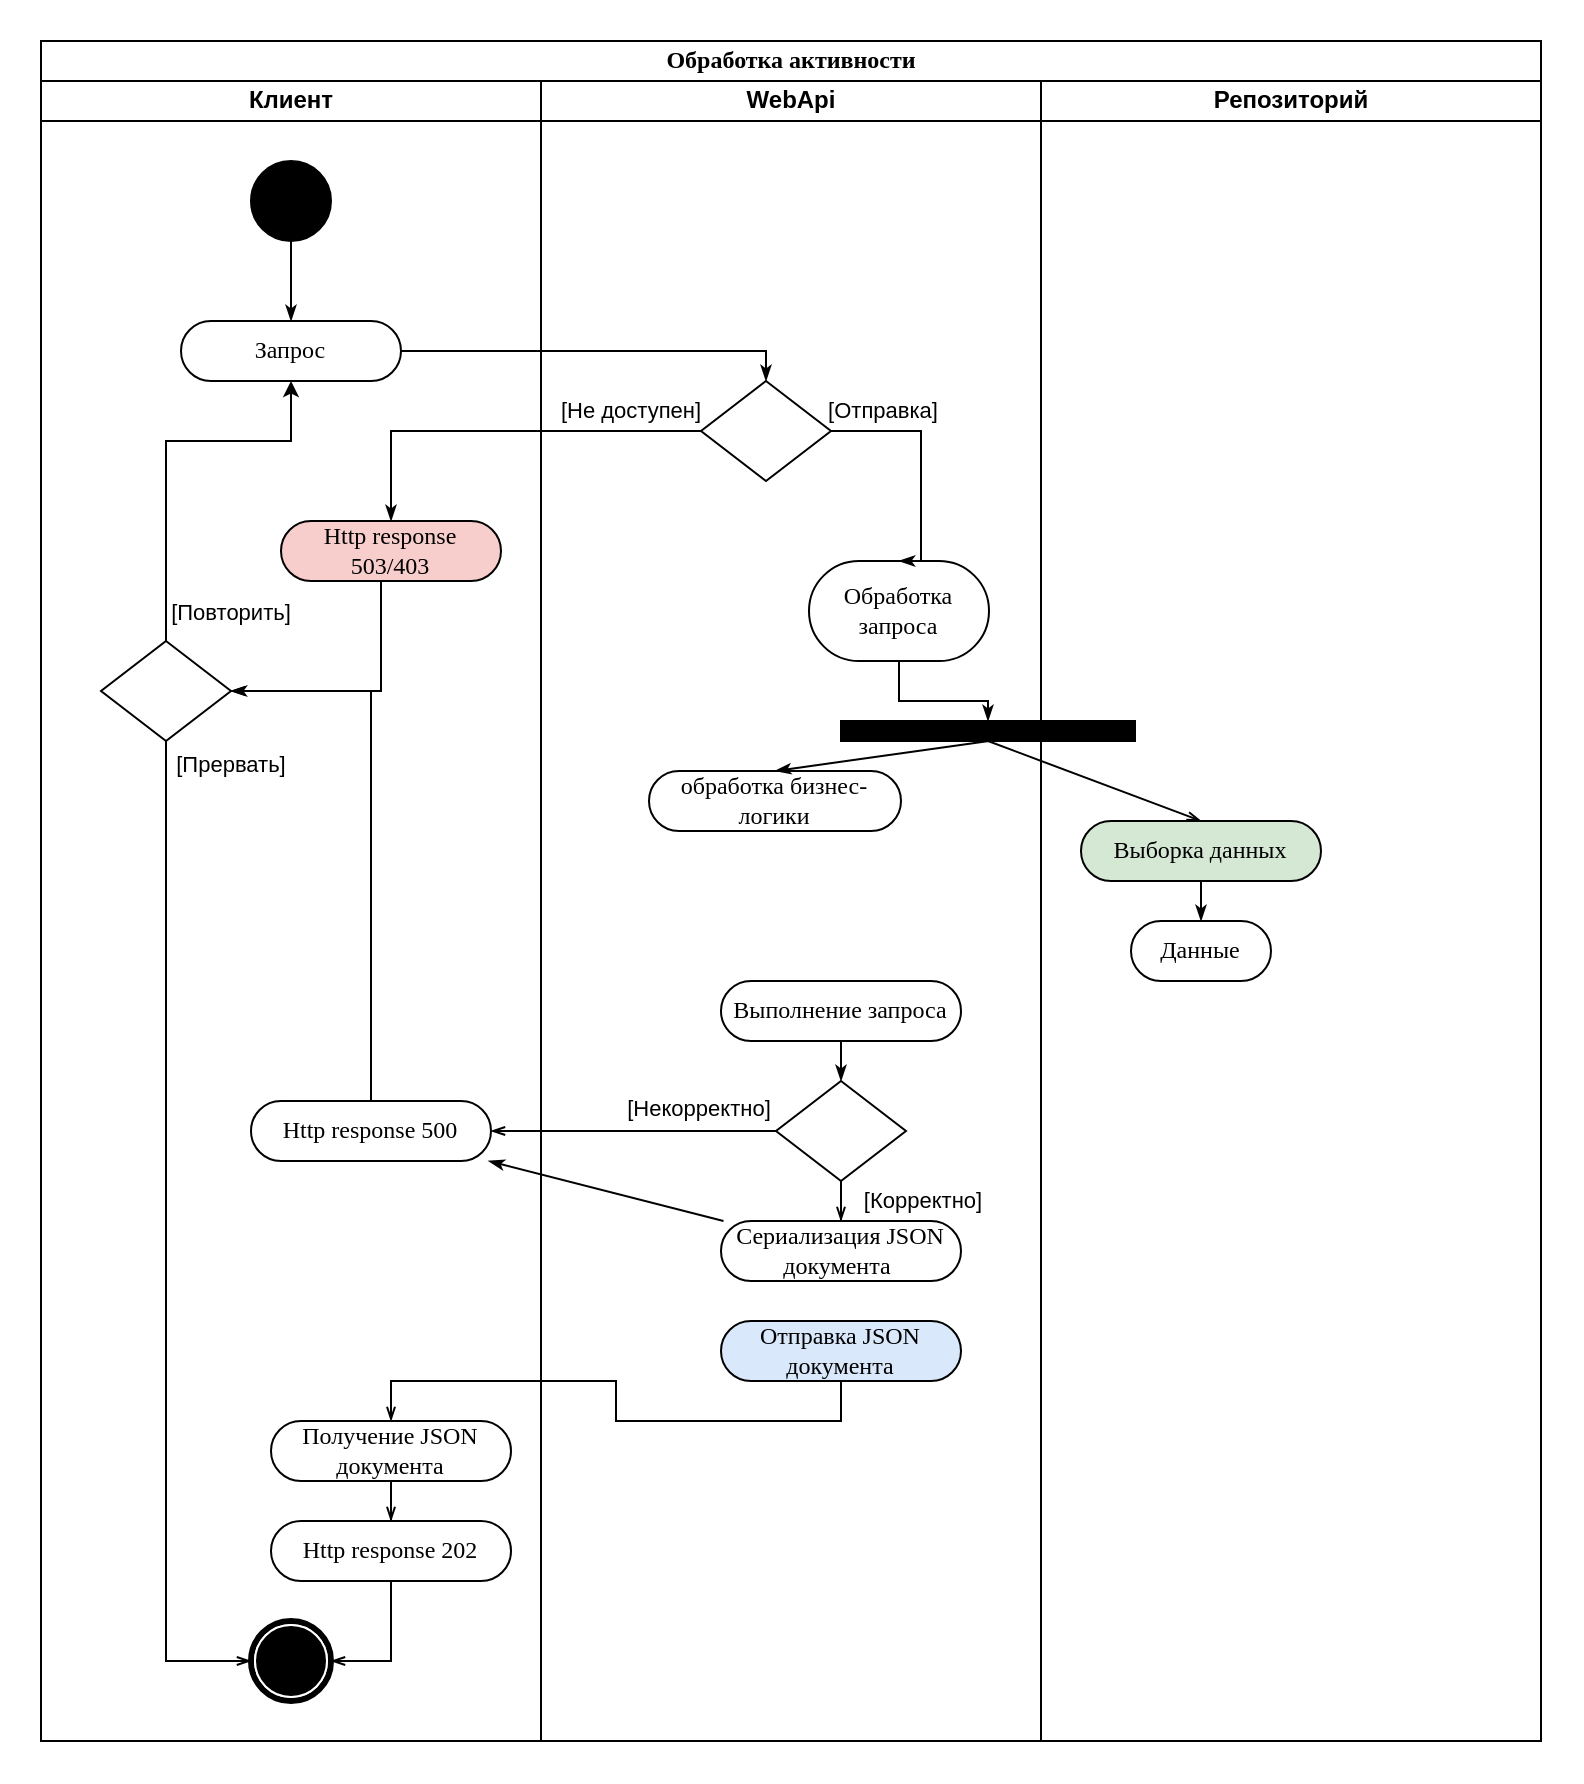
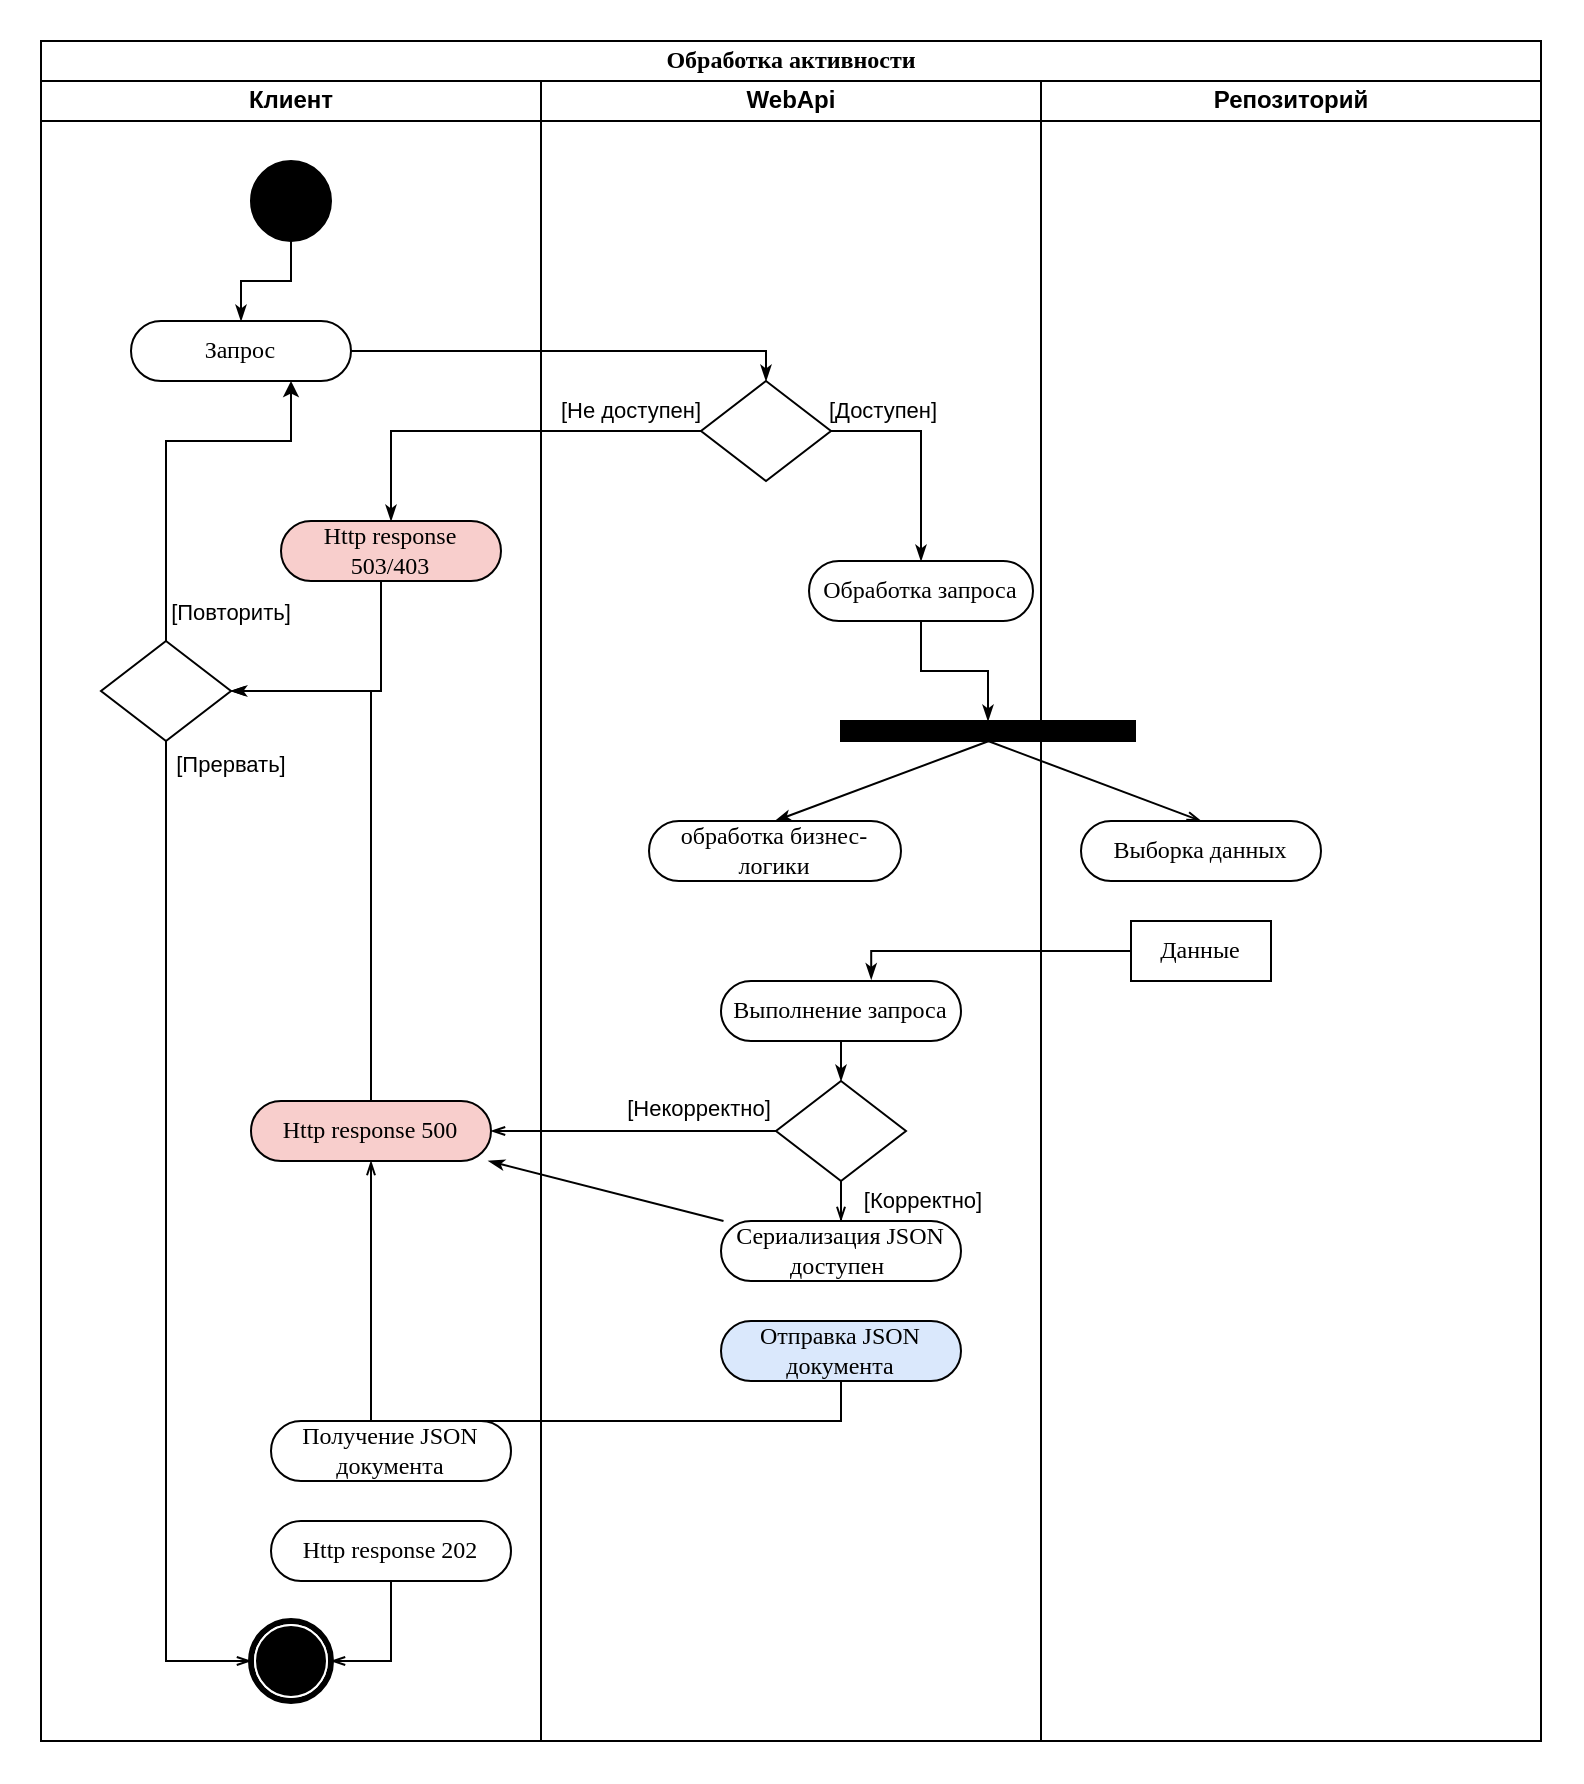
node "Запрос": moved (291, 351) -> (241, 351)
node "[Отправка]": label "[Отправка]" -> "[Доступен]"
node "Обработка запроса": size 180x100 -> 224x60
node "обработка бизнес-логики": moved (775, 801) -> (775, 851)
node "Выборка данных": fillcolor #d5e8d4 -> #ffffff
edge "Выборка данных" -> "Данные": removed
edge "Данные" -> "Выполнение запроса": added
node "Данные": shape rounded rectangle -> rectangle
node "Http response 500": fillcolor #ffffff -> #f8cecc
node "Сериализация JSON документа": label "Сериализация JSON документа" -> "Сериализация JSON доступен"
edge "Отправка JSON документа" -> "Получение JSON документа": now "Отправка JSON документа" -> "Http response 500"
edge "Получение JSON документа" -> "Http response 202": removed
